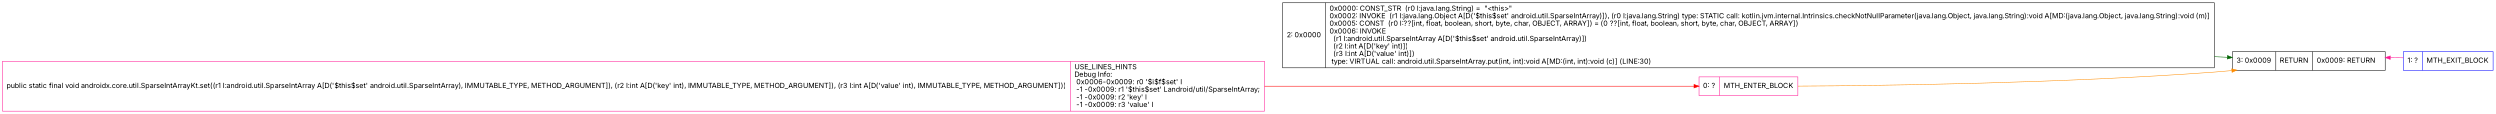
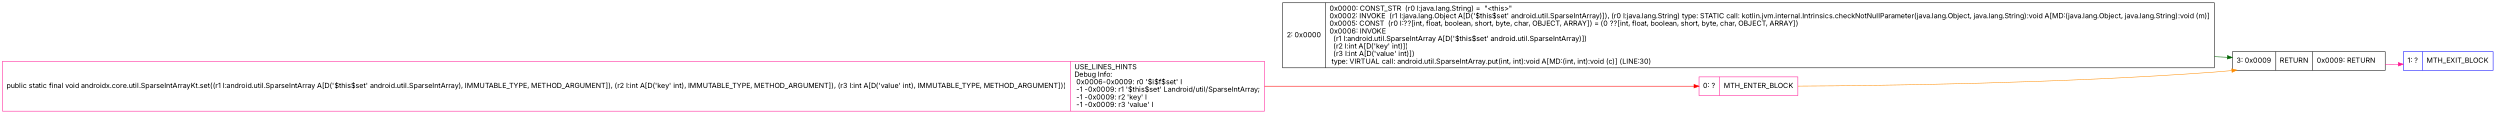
edge "1: ?" -> "3: 0x0009": reversed
